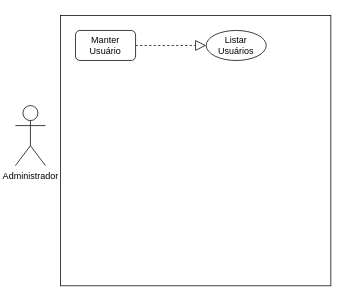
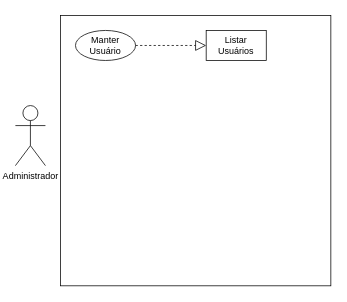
node "Manter Usuário": shape rounded rectangle -> ellipse
node "Listar Usuários": shape ellipse -> rectangle
